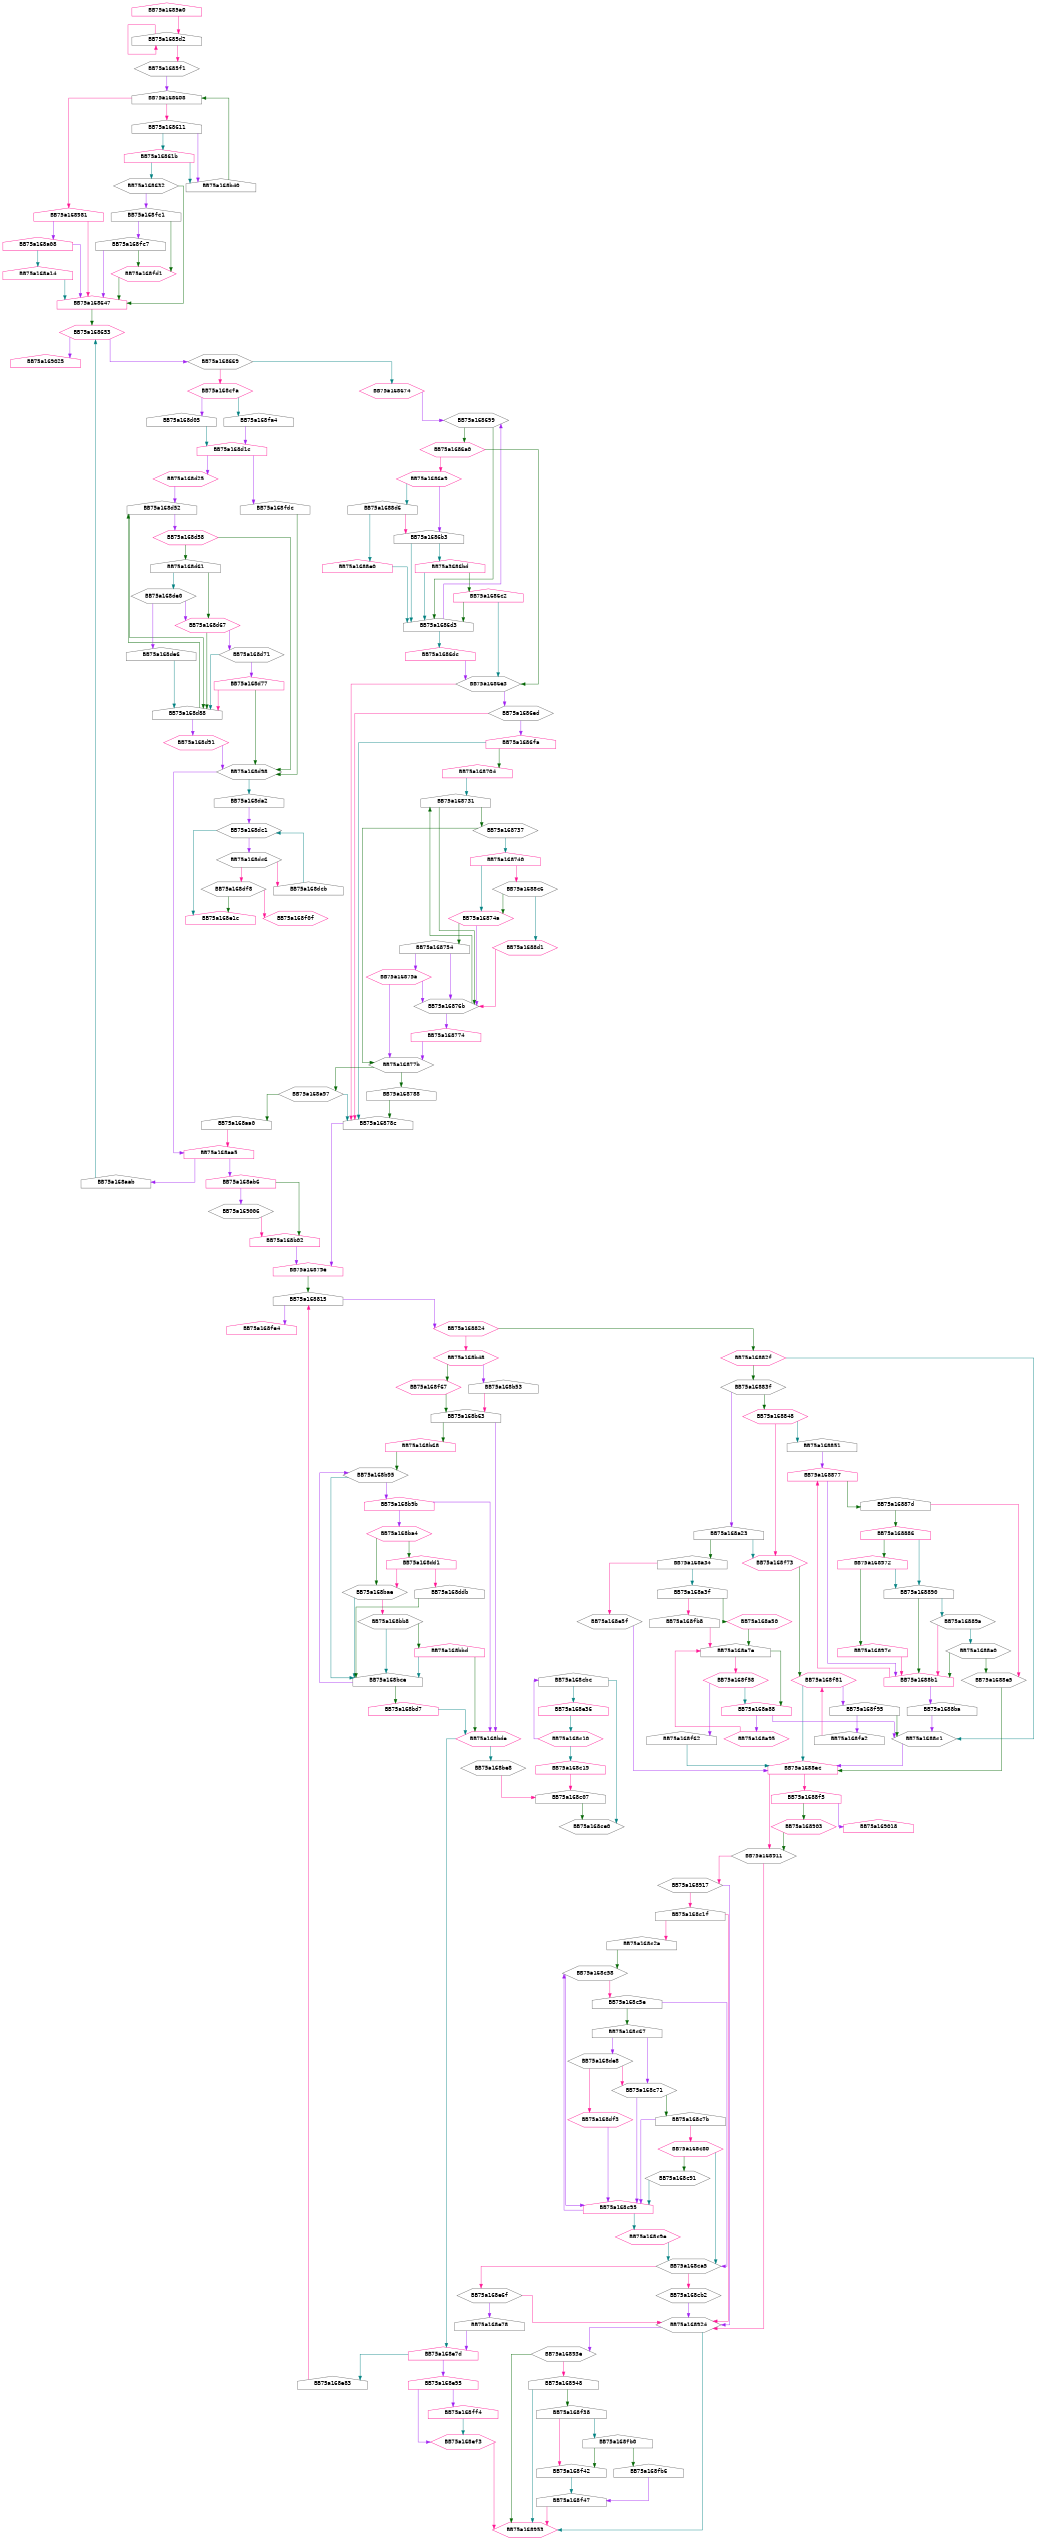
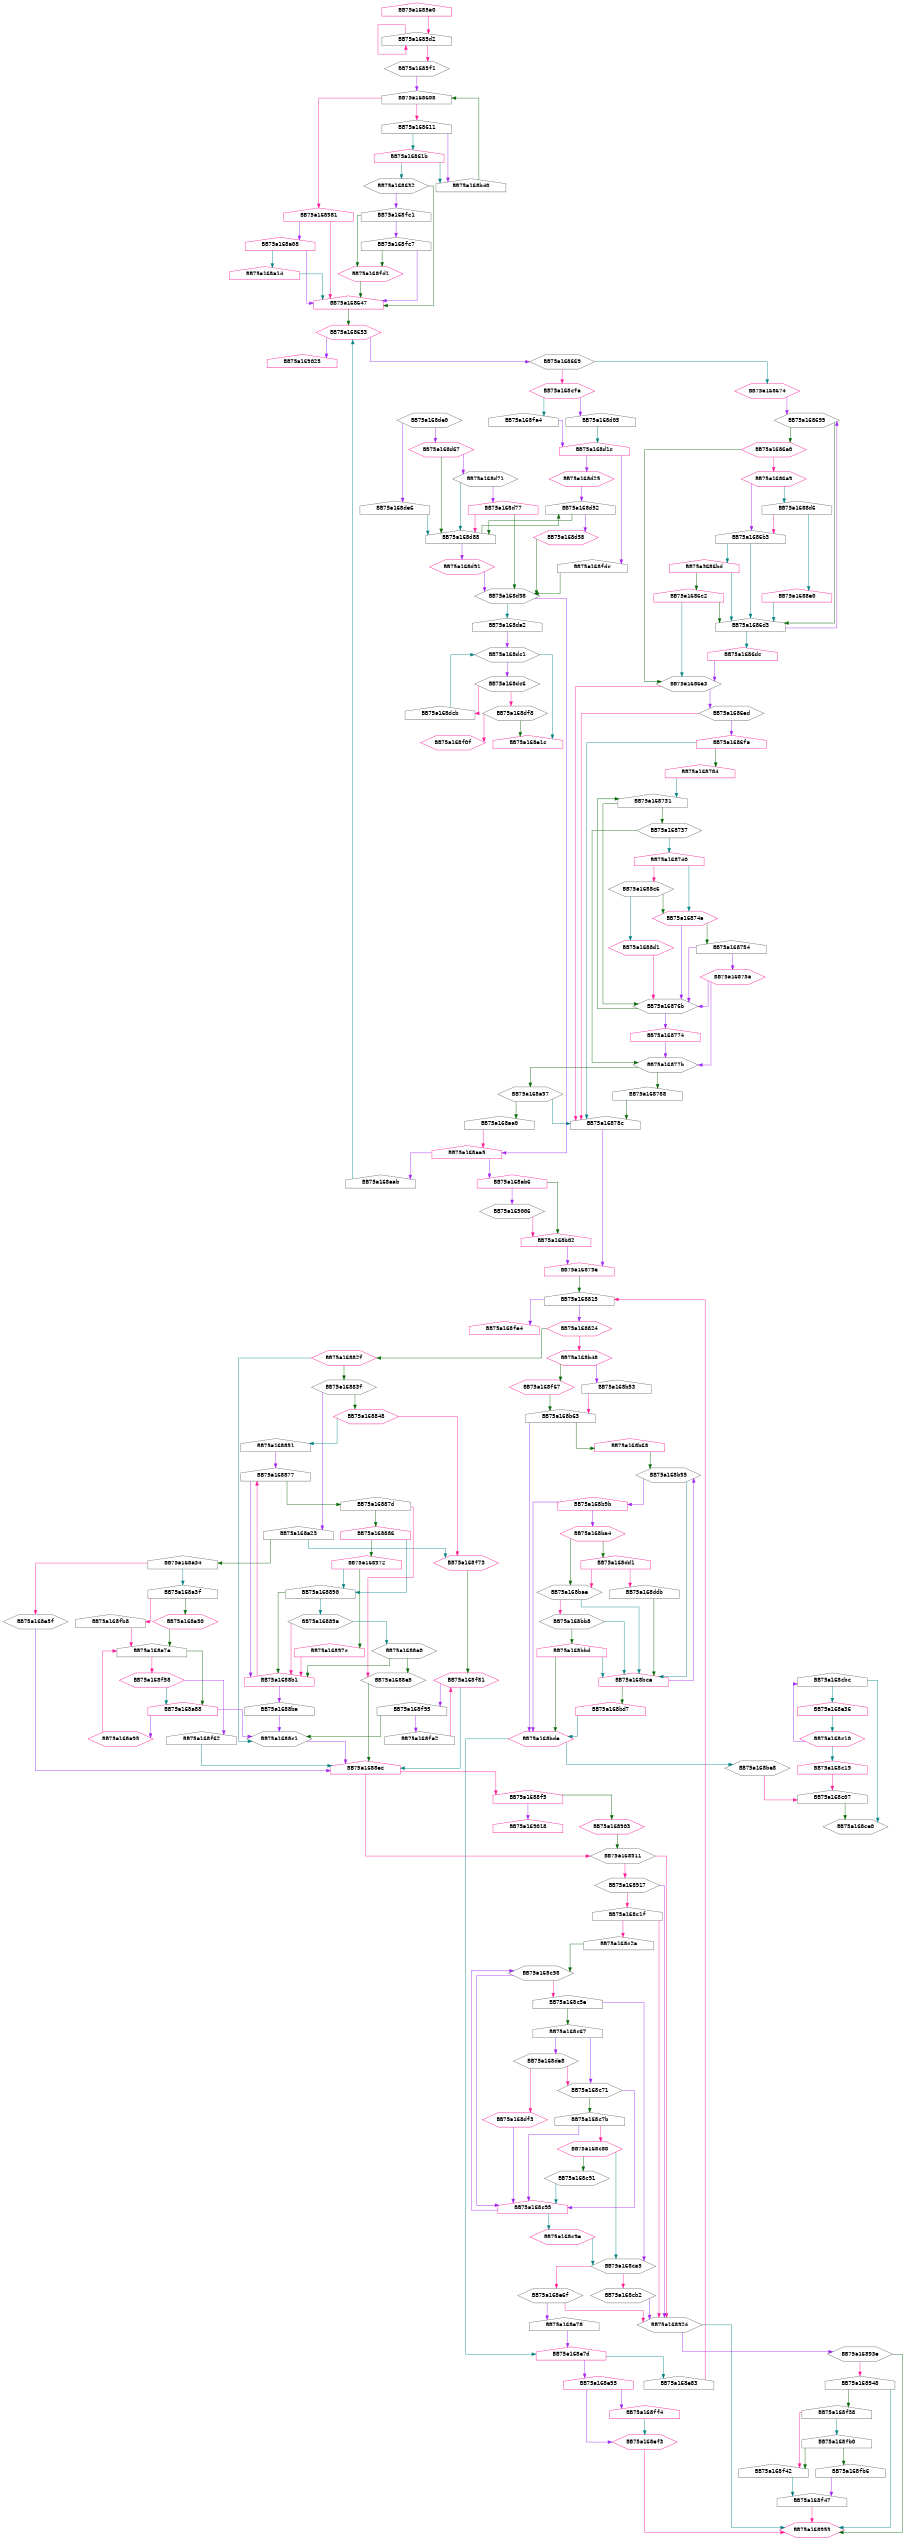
node "BB75a168d61": removed
node "BB75a168877": color deeppink -> gray40
node "BB75a168bce": color gray40 -> deeppink
